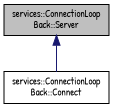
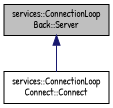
node "services::ConnectionLoop Back::Connect": label "services::ConnectionLoop Back::Connect" -> "services::ConnectionLoop Connect::Connect"
